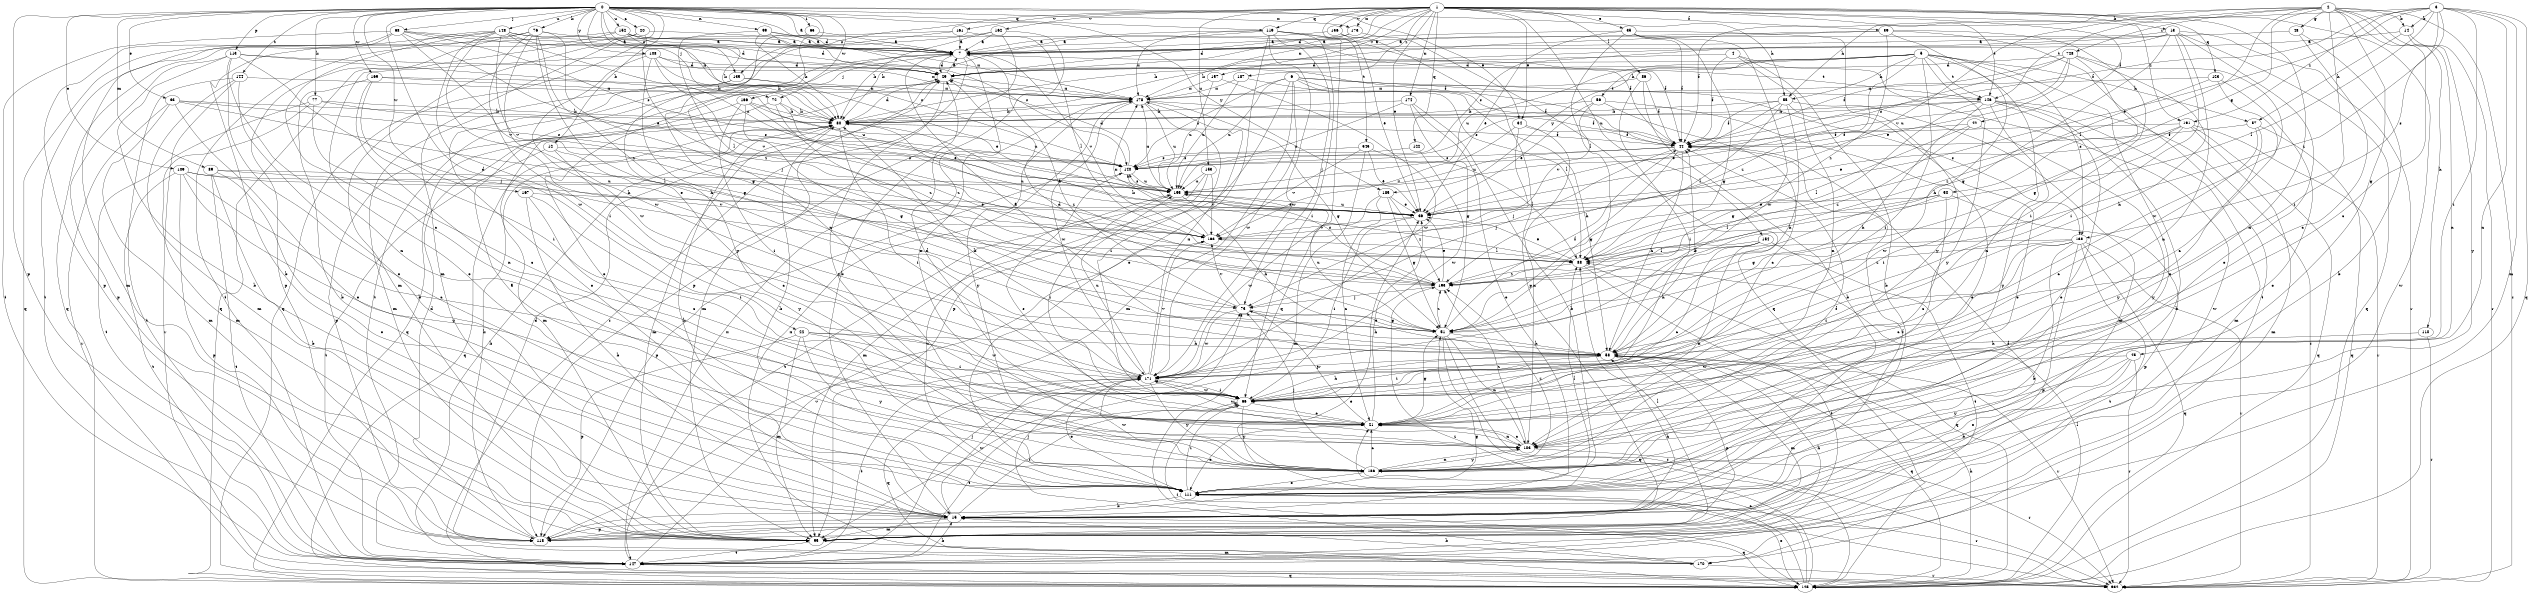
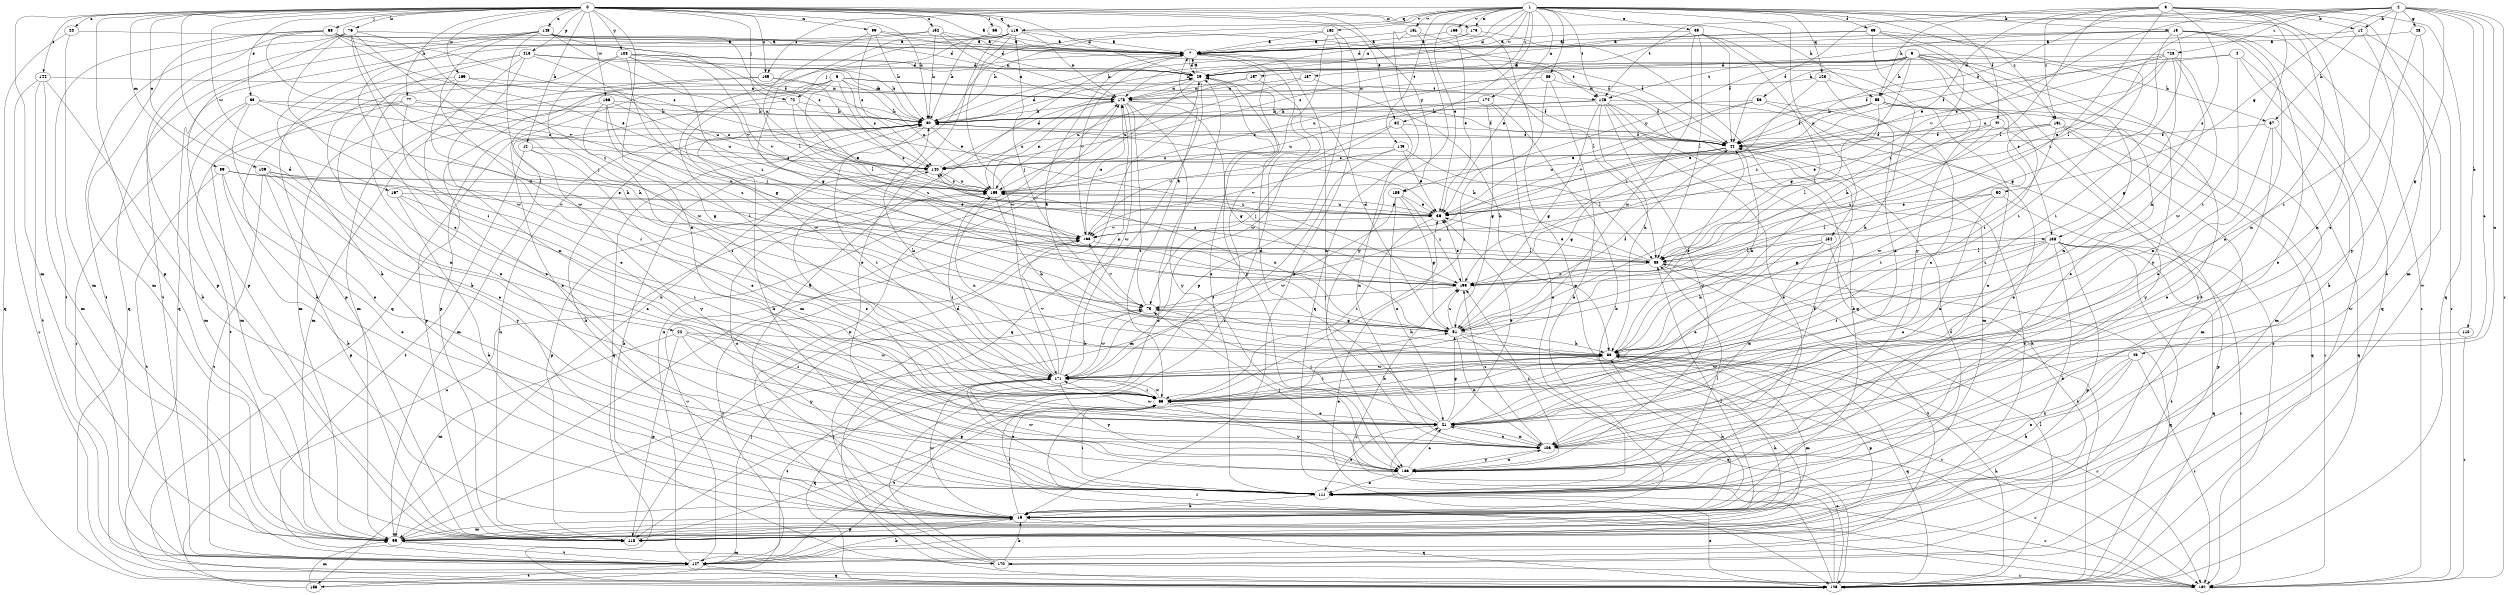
node "113": label "113" -> "413"
node "545": label "545" -> "145"
node "122": removed
edge "20" -> "193": now "108" -> "193"
edge "153" -> "147": reversed
node "932": label "932" -> "132"
